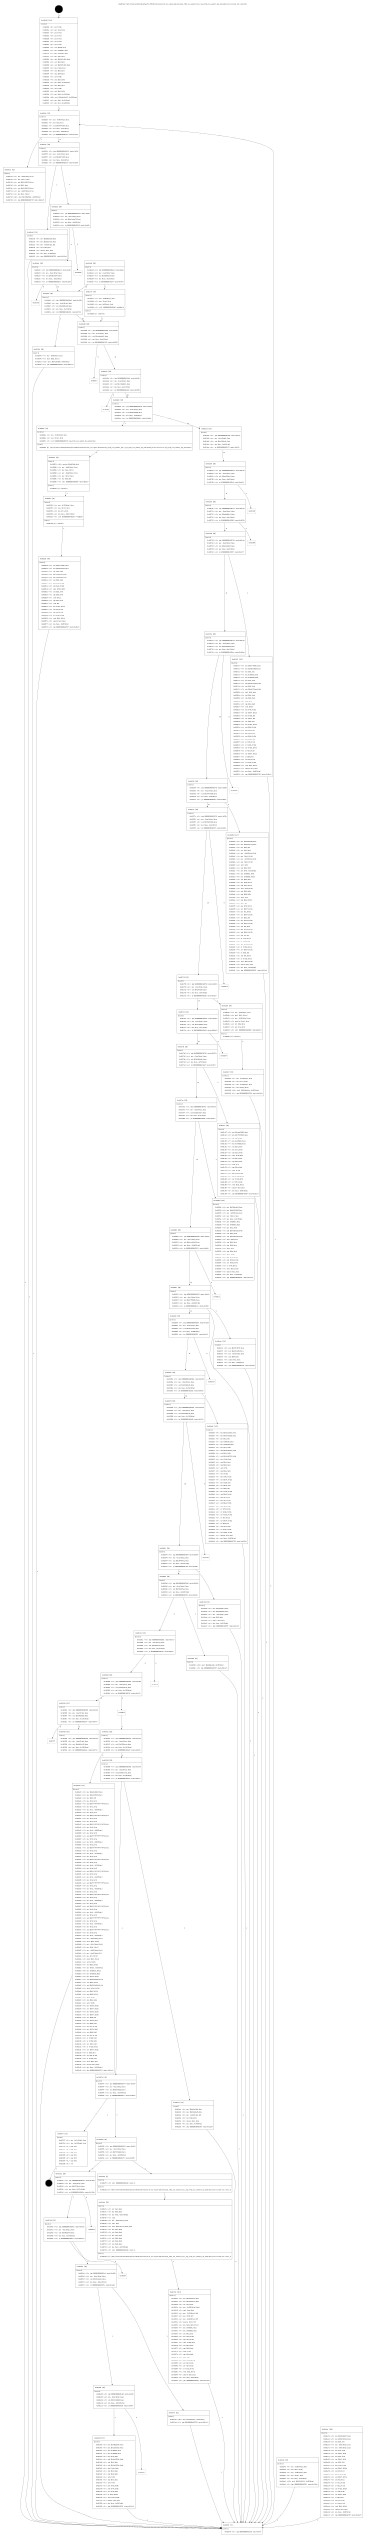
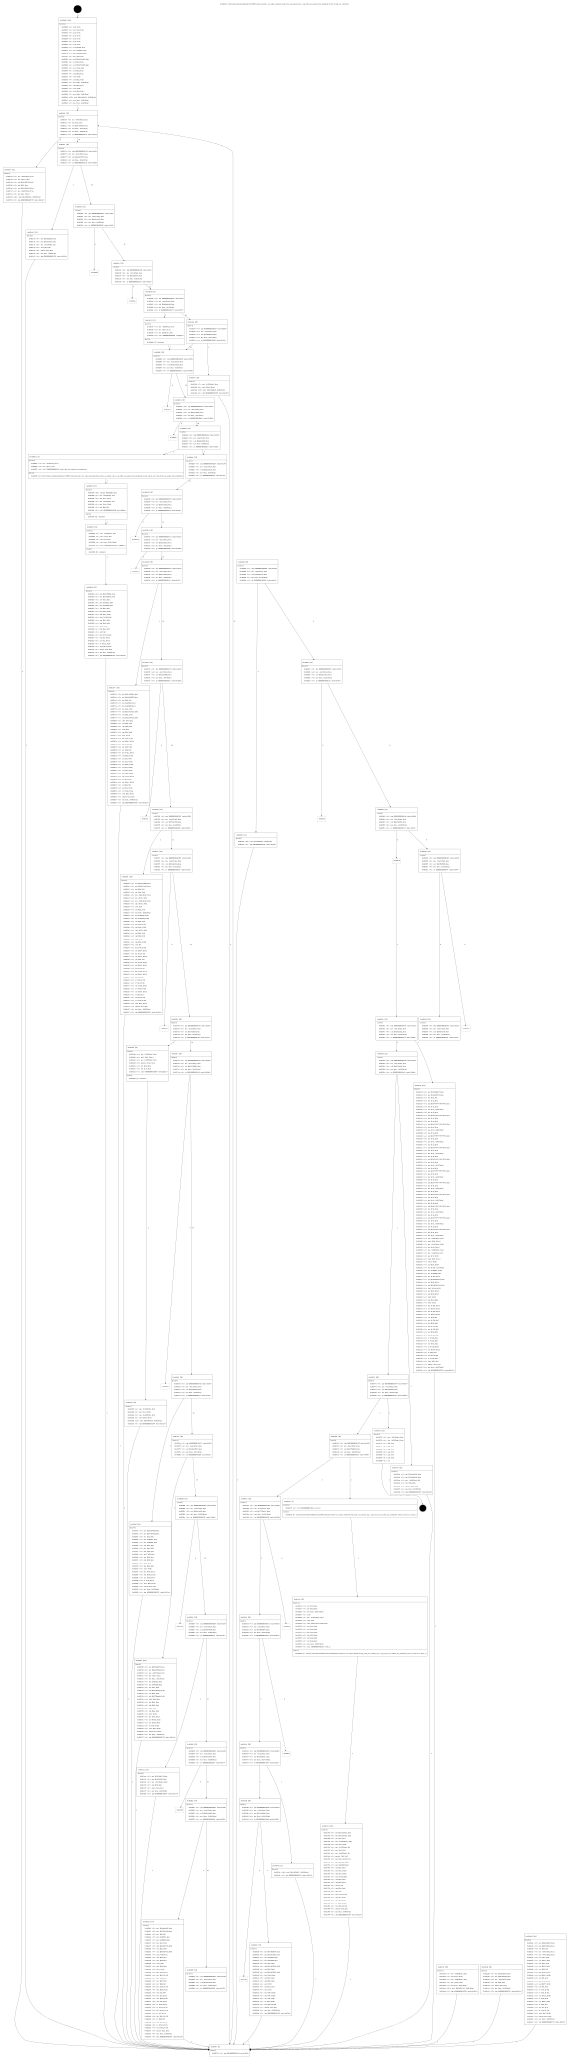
edge "0x40162c [28]" -> "0x401664 [28]": now "0x40162c [28]" -> "0x401648 [28]"
node "0x401894 [28]": removed
node "0x402485": removed
edge "0x401824 [28]" -> "0x40270f [5]": now "0x40250b [108]" -> "0x40270f [5]"
